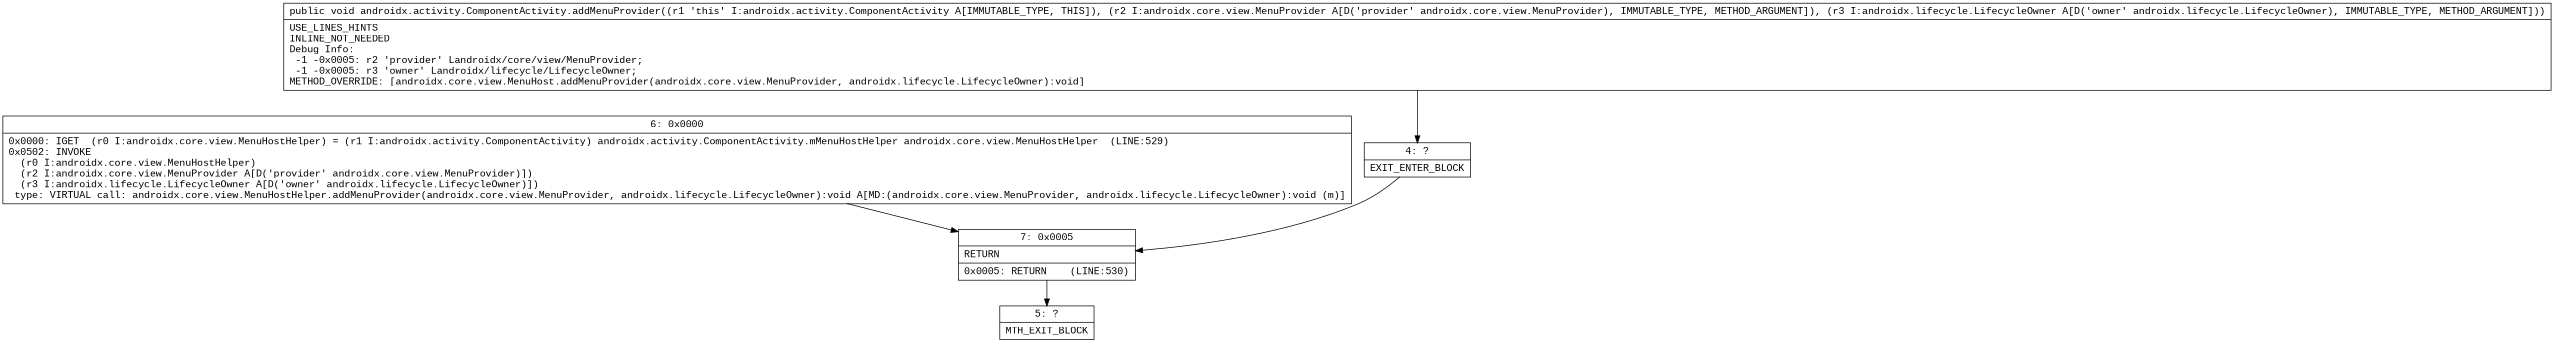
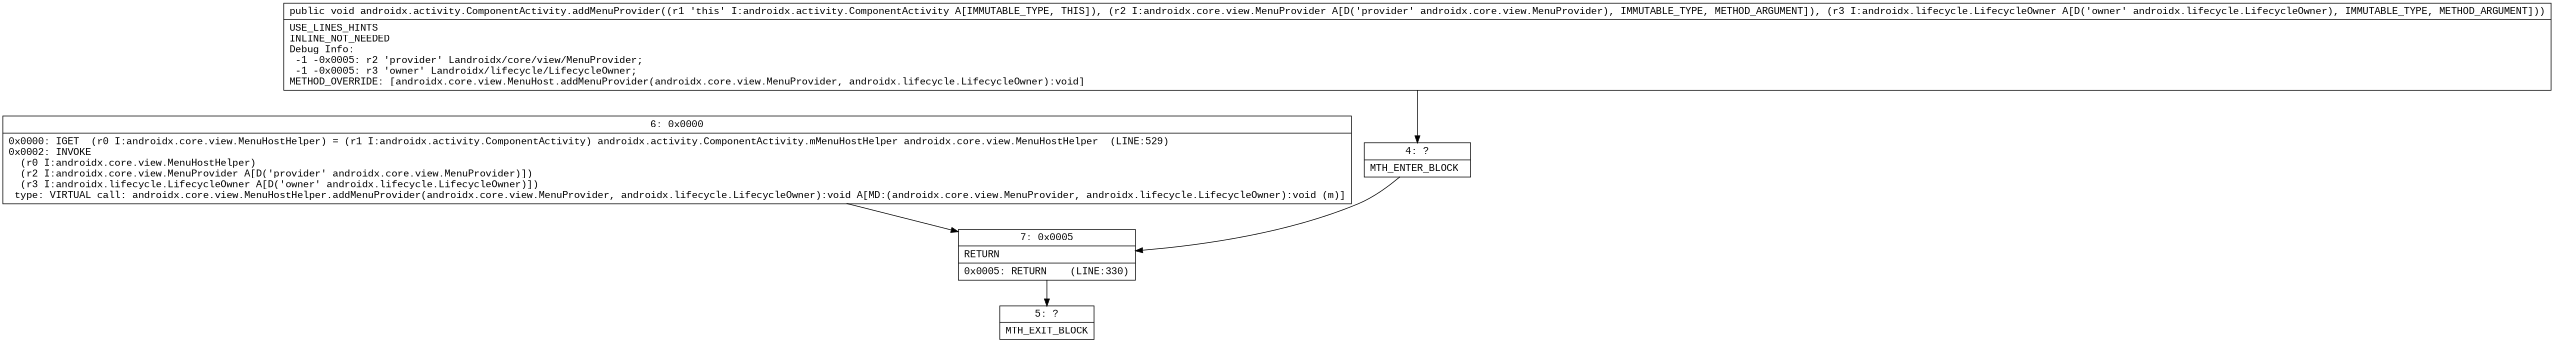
node "6: 0x0000": text "0x0502: INVOKE" -> "0x0002: INVOKE"
node "4: ?": text "EXIT_ENTER_BLOCK" -> "MTH_ENTER_BLOCK"
node "7: 0x0005": text "0x0005: RETURN    (LINE:530)" -> "0x0005: RETURN    (LINE:330)"
